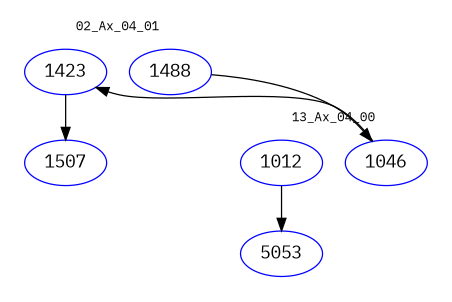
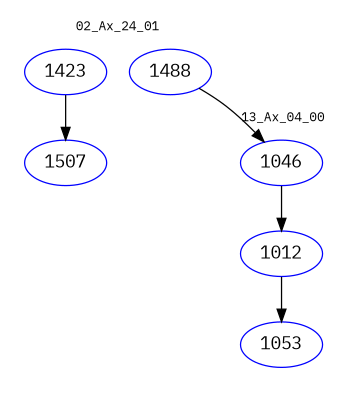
cluster "02_Ax_04_01": label "02_Ax_04_01" -> "02_Ax_24_01"
edge "1046" -> "1423": now "1046" -> "1012"
node "5053": label "5053" -> "1053"
